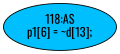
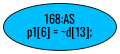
node "118:AS p1[6] = ~d[13];": label "118:AS p1[6] = ~d[13];" -> "168:AS p1[6] = ~d[13];"
